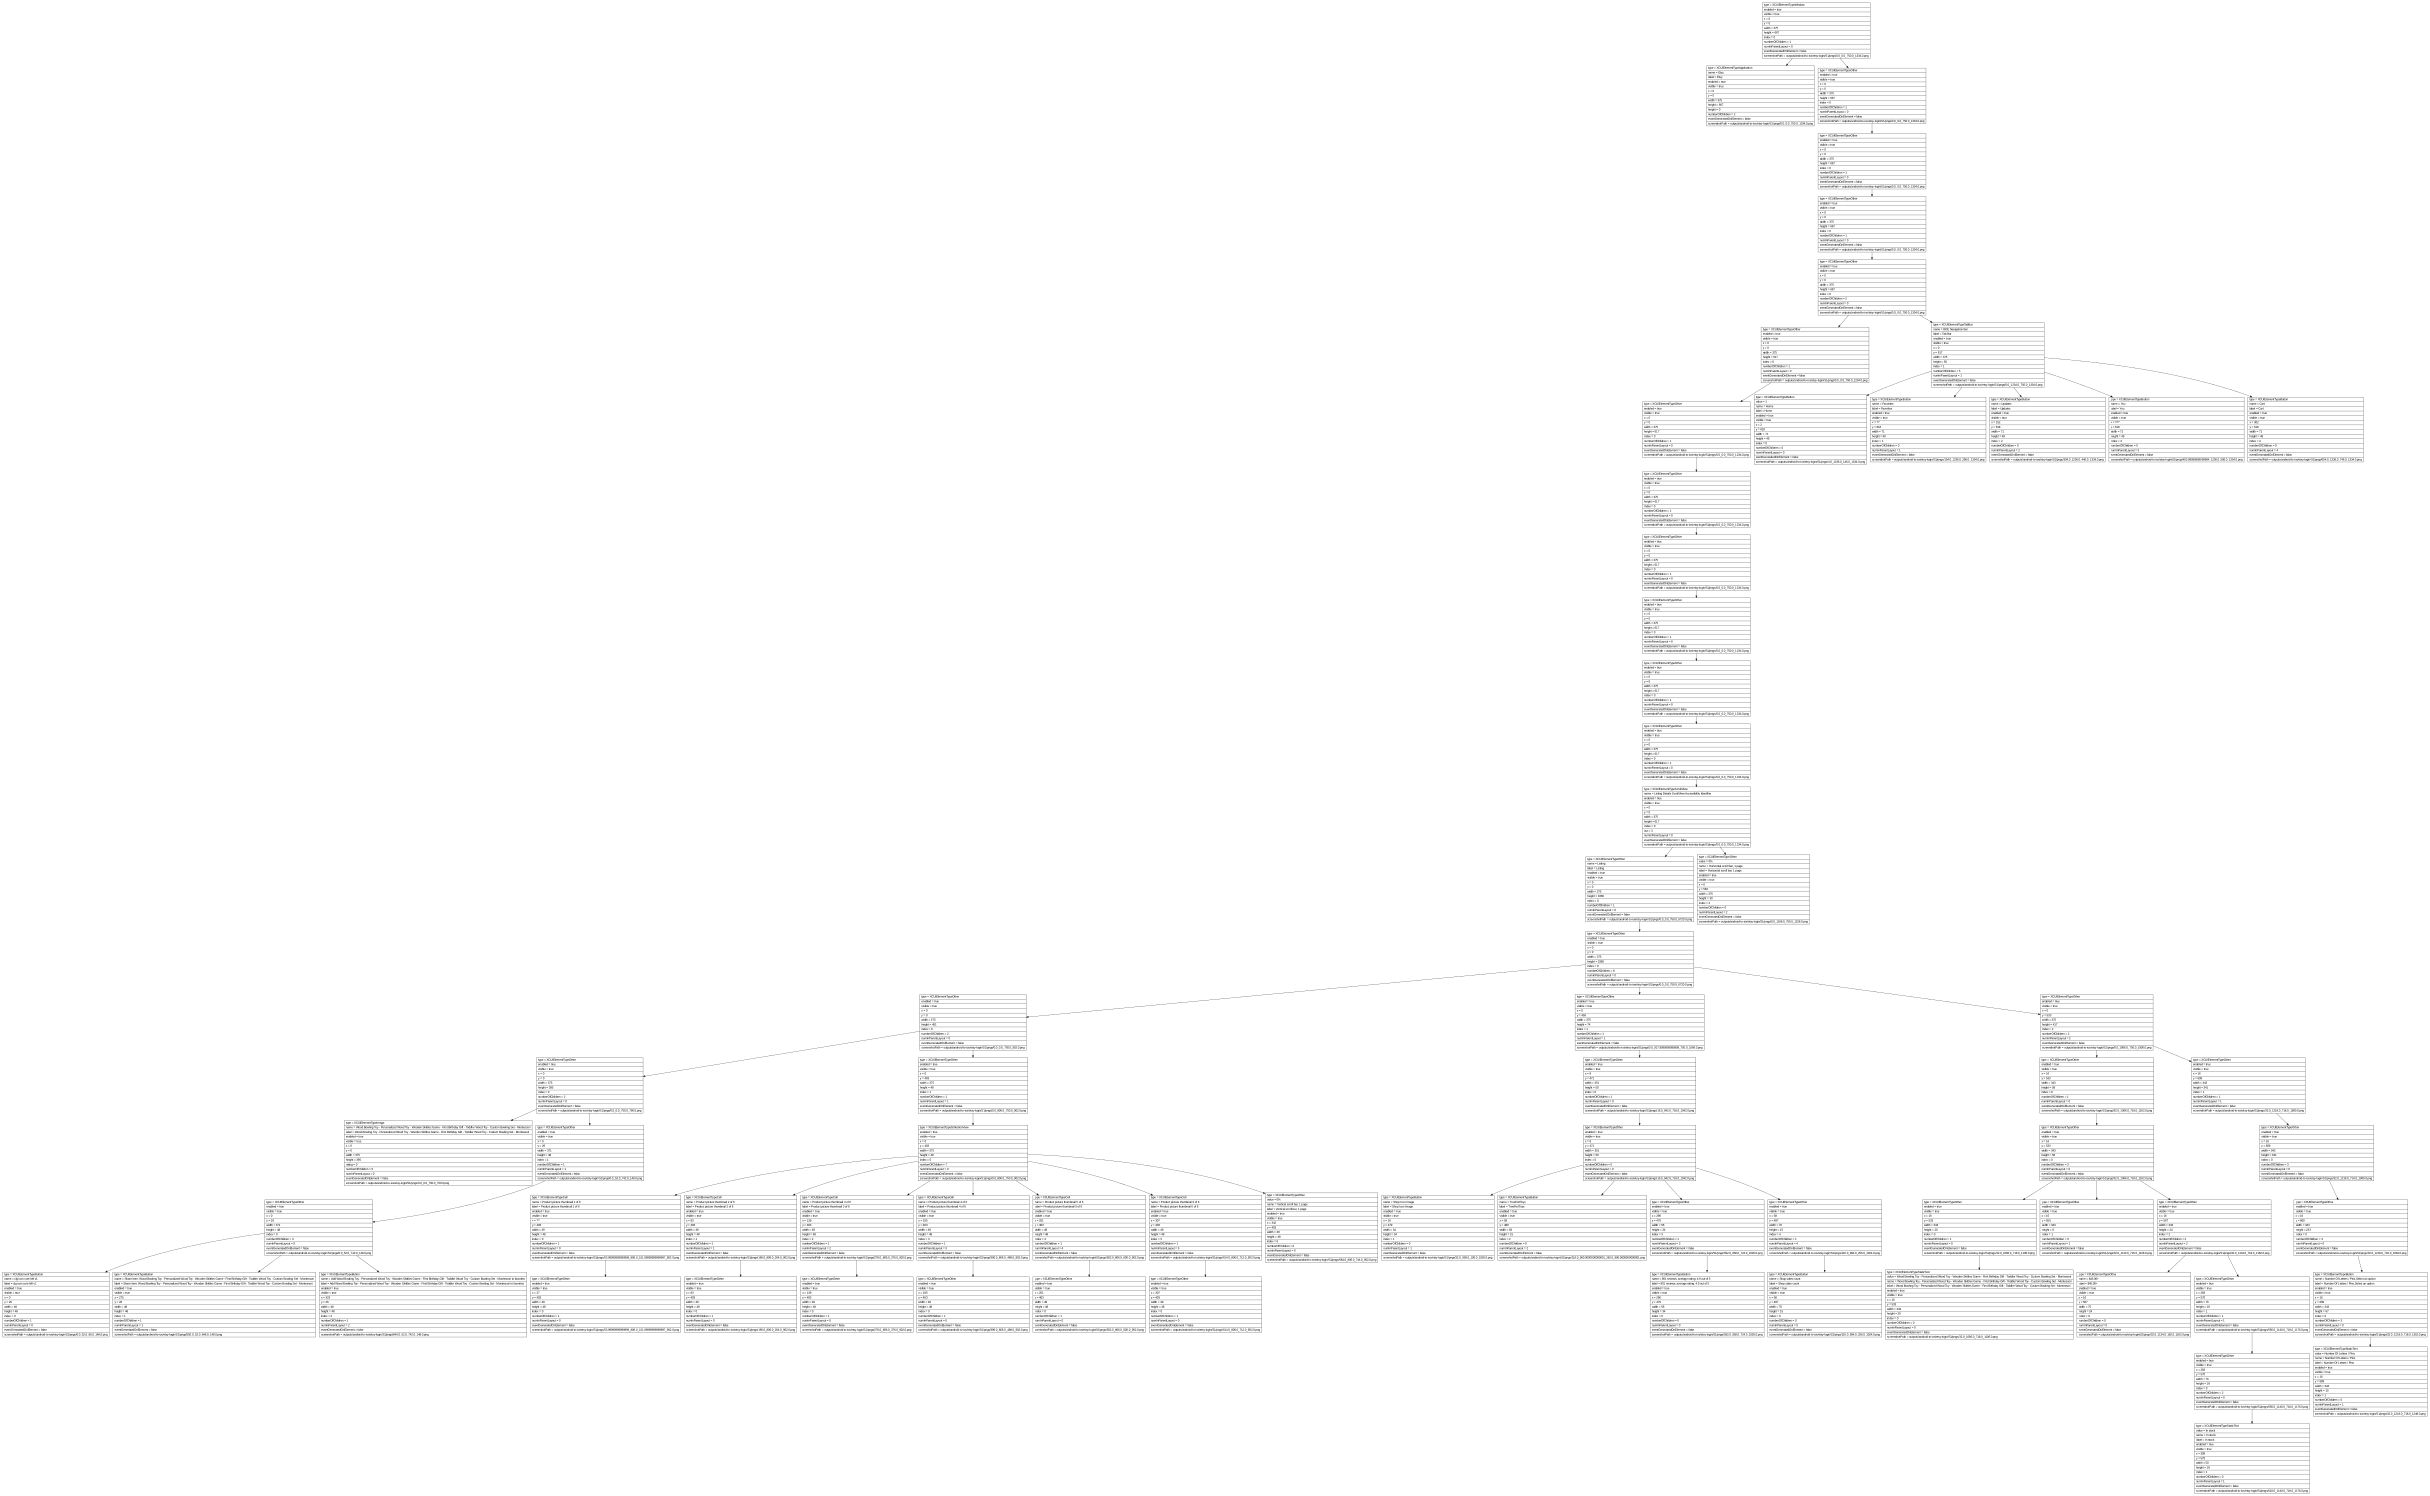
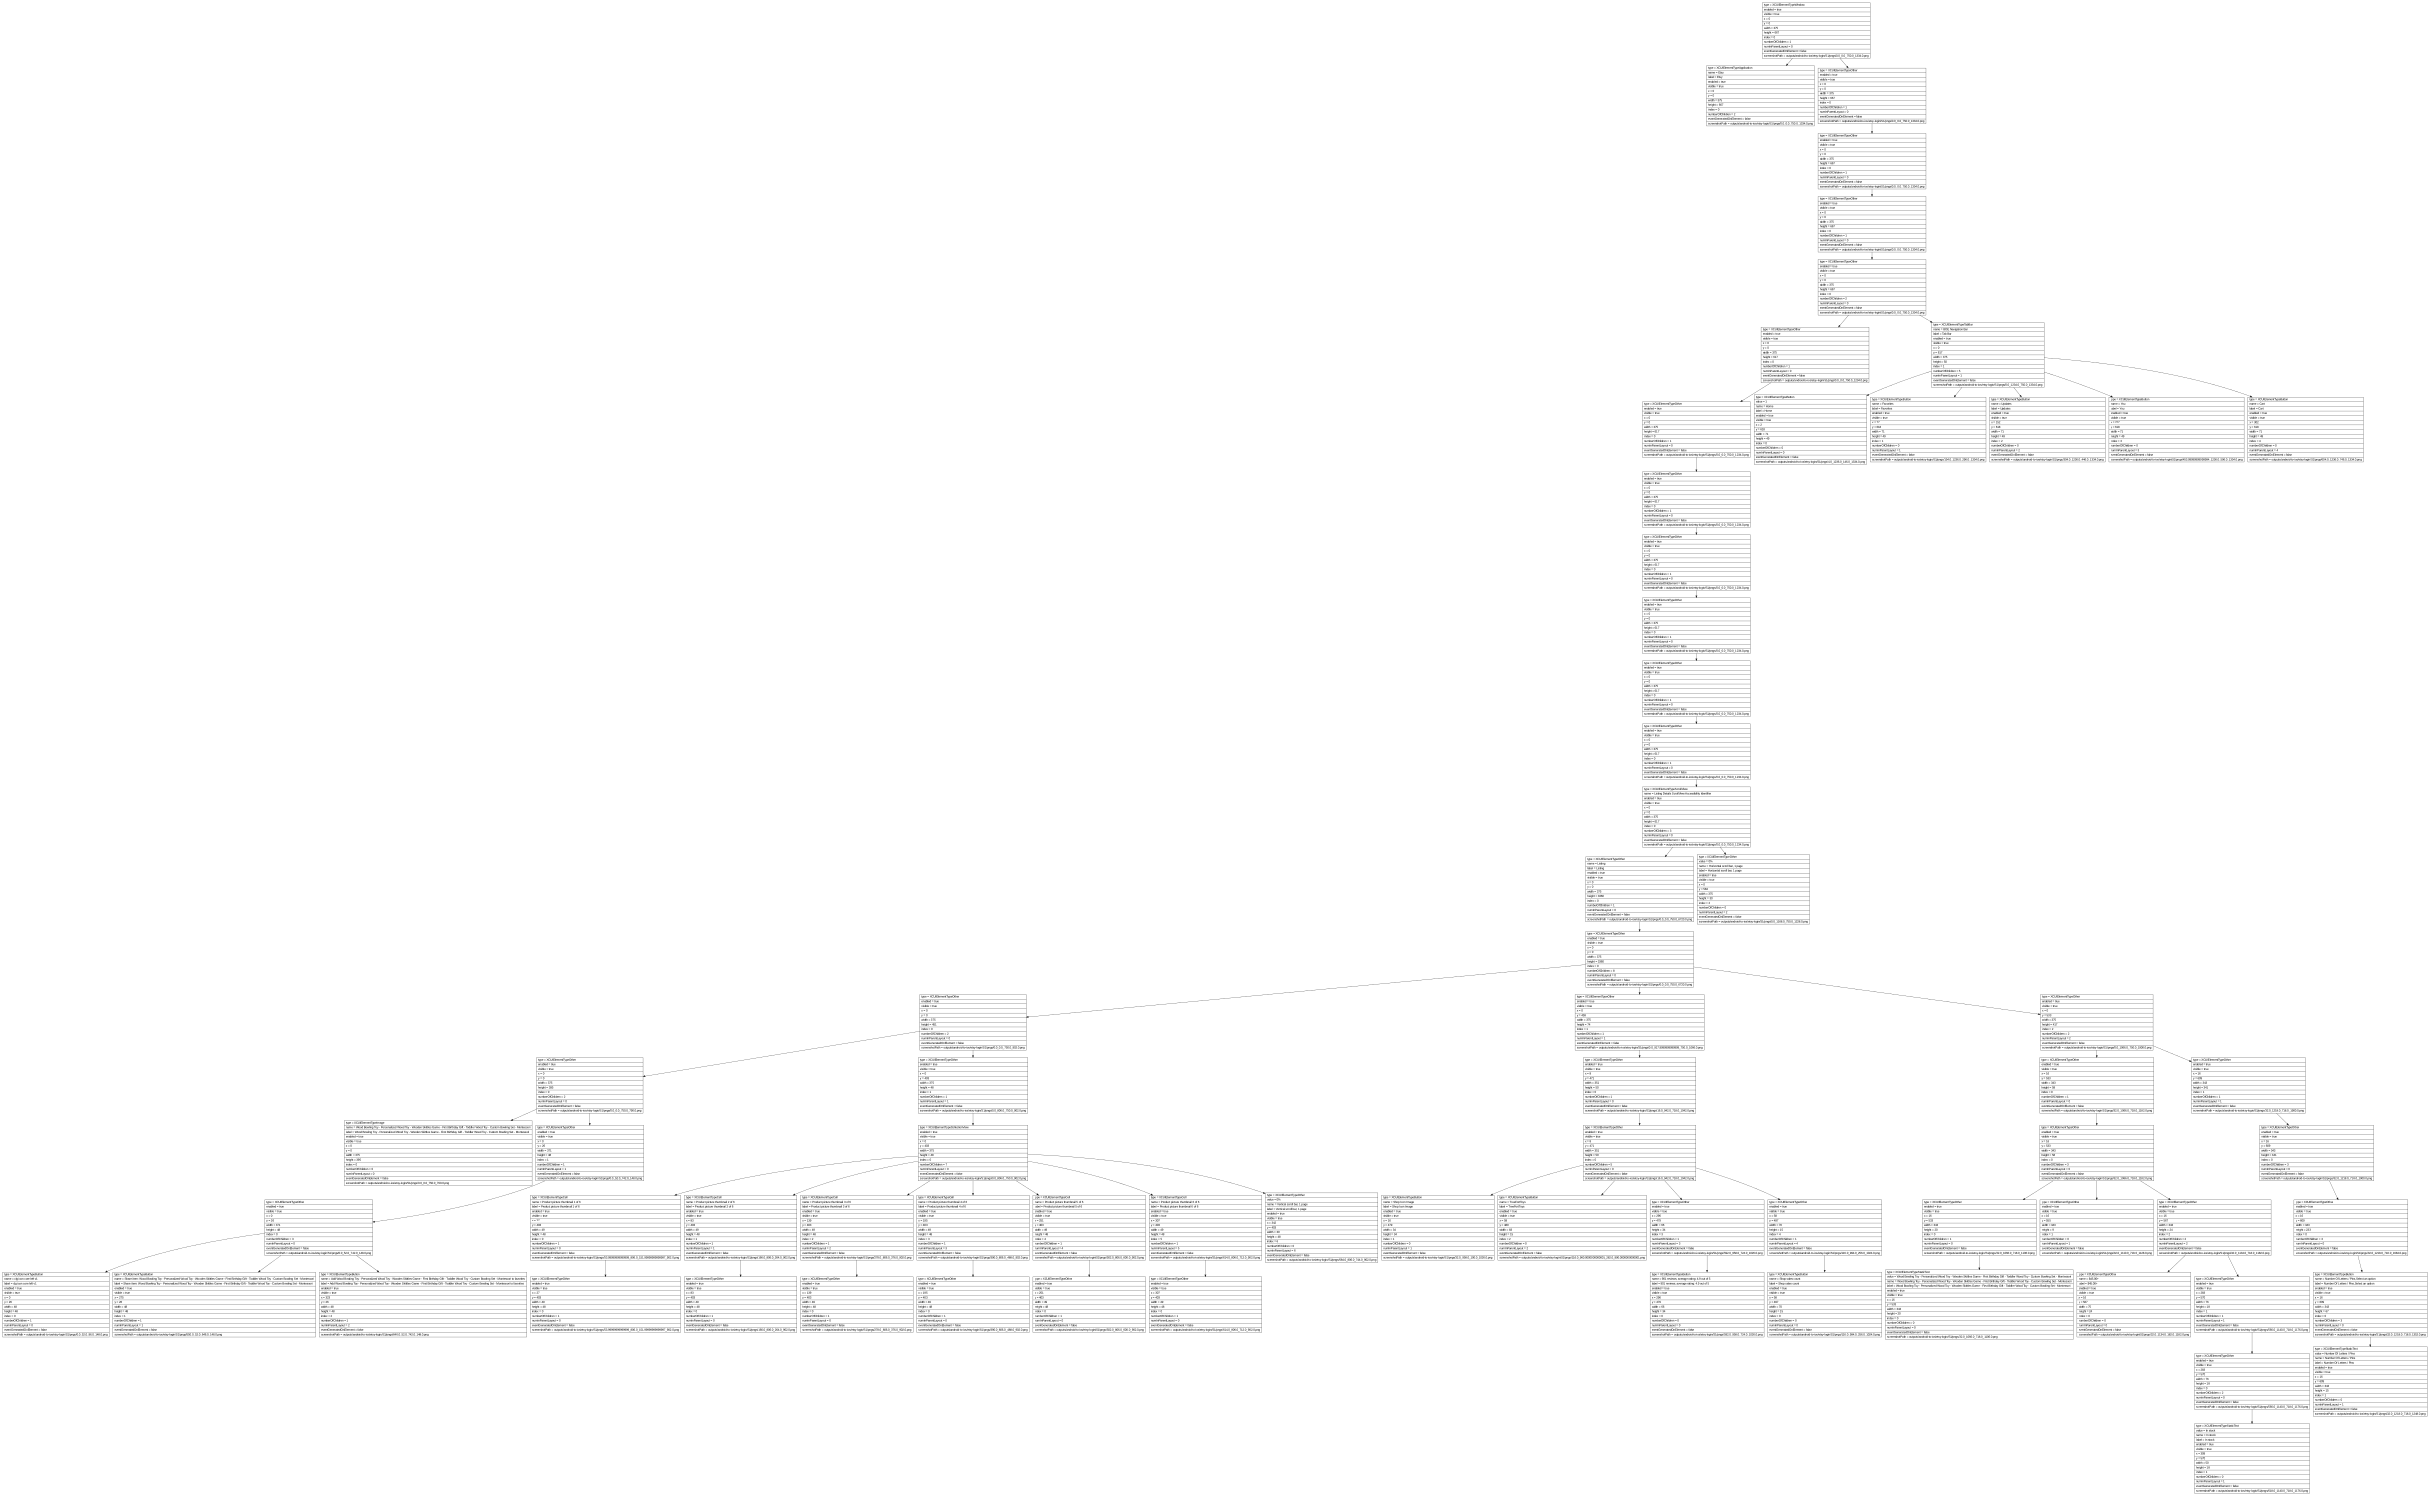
node "type = XCUIElementTypeApplication": text "height = 0" -> "index = 0"
node "type = XCUIElementTypeScrollView": text "out = 3" -> "numberOfChildren = 3"
node "type = XCUIElementTypeImage": text "rating = 0" -> "index = 0"
